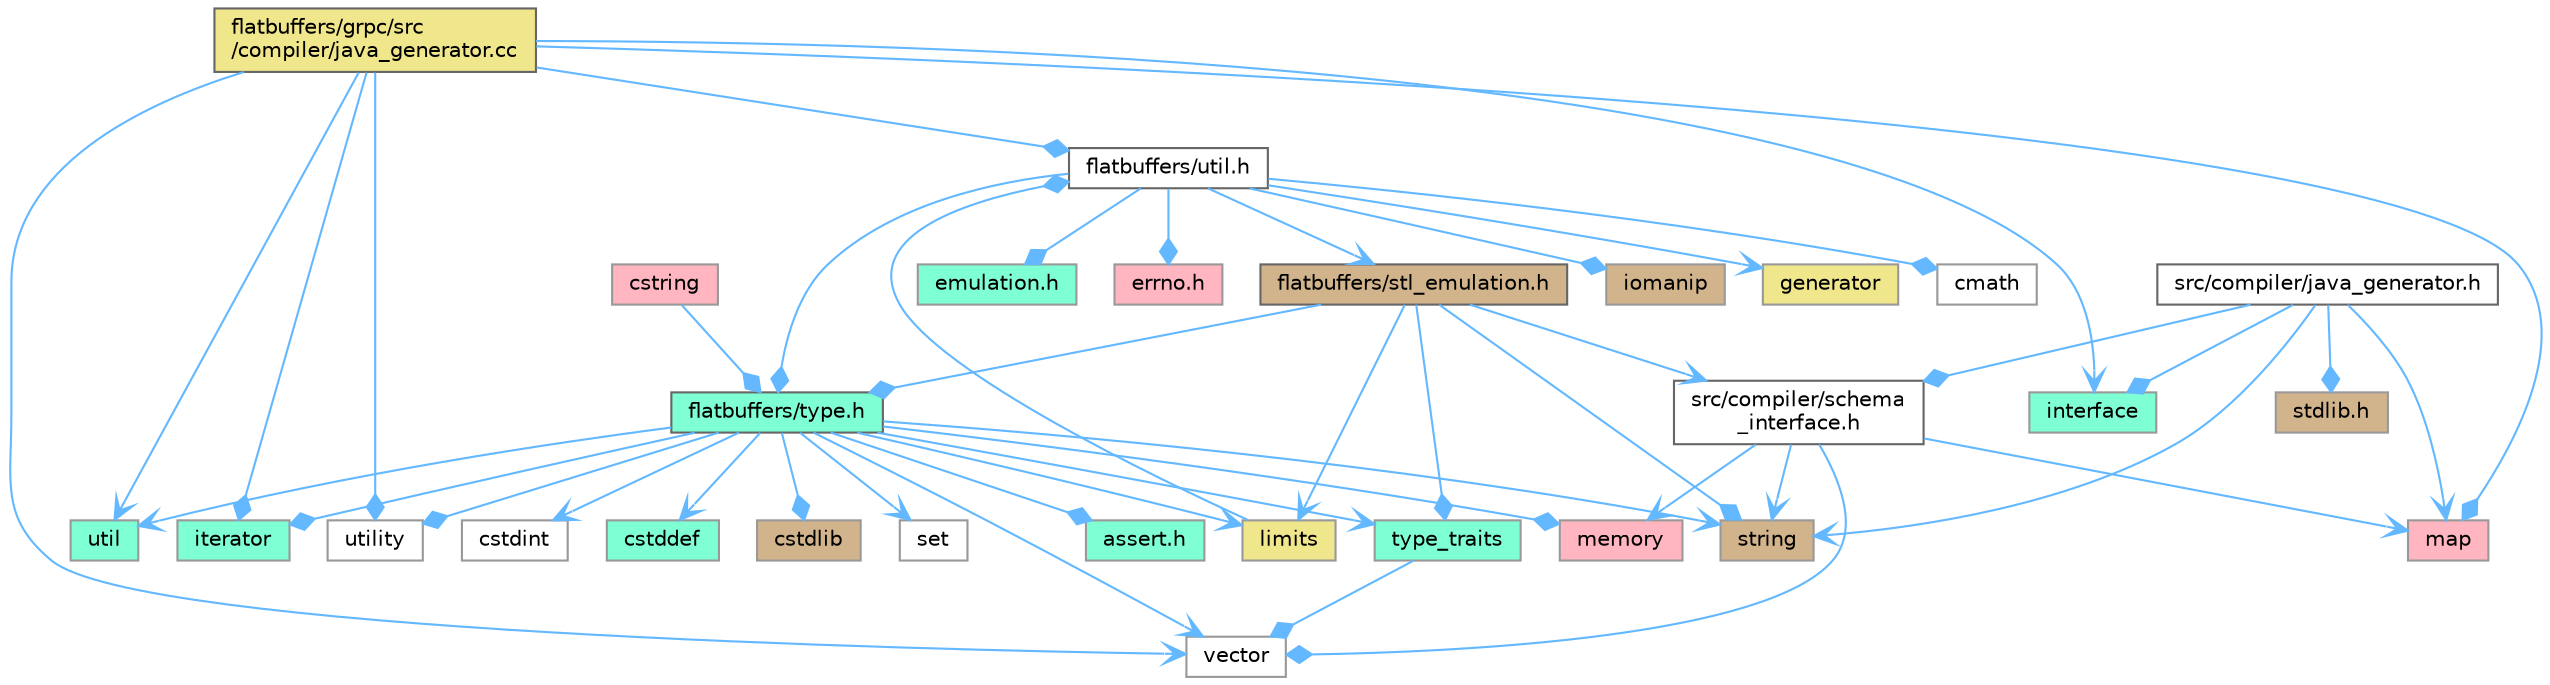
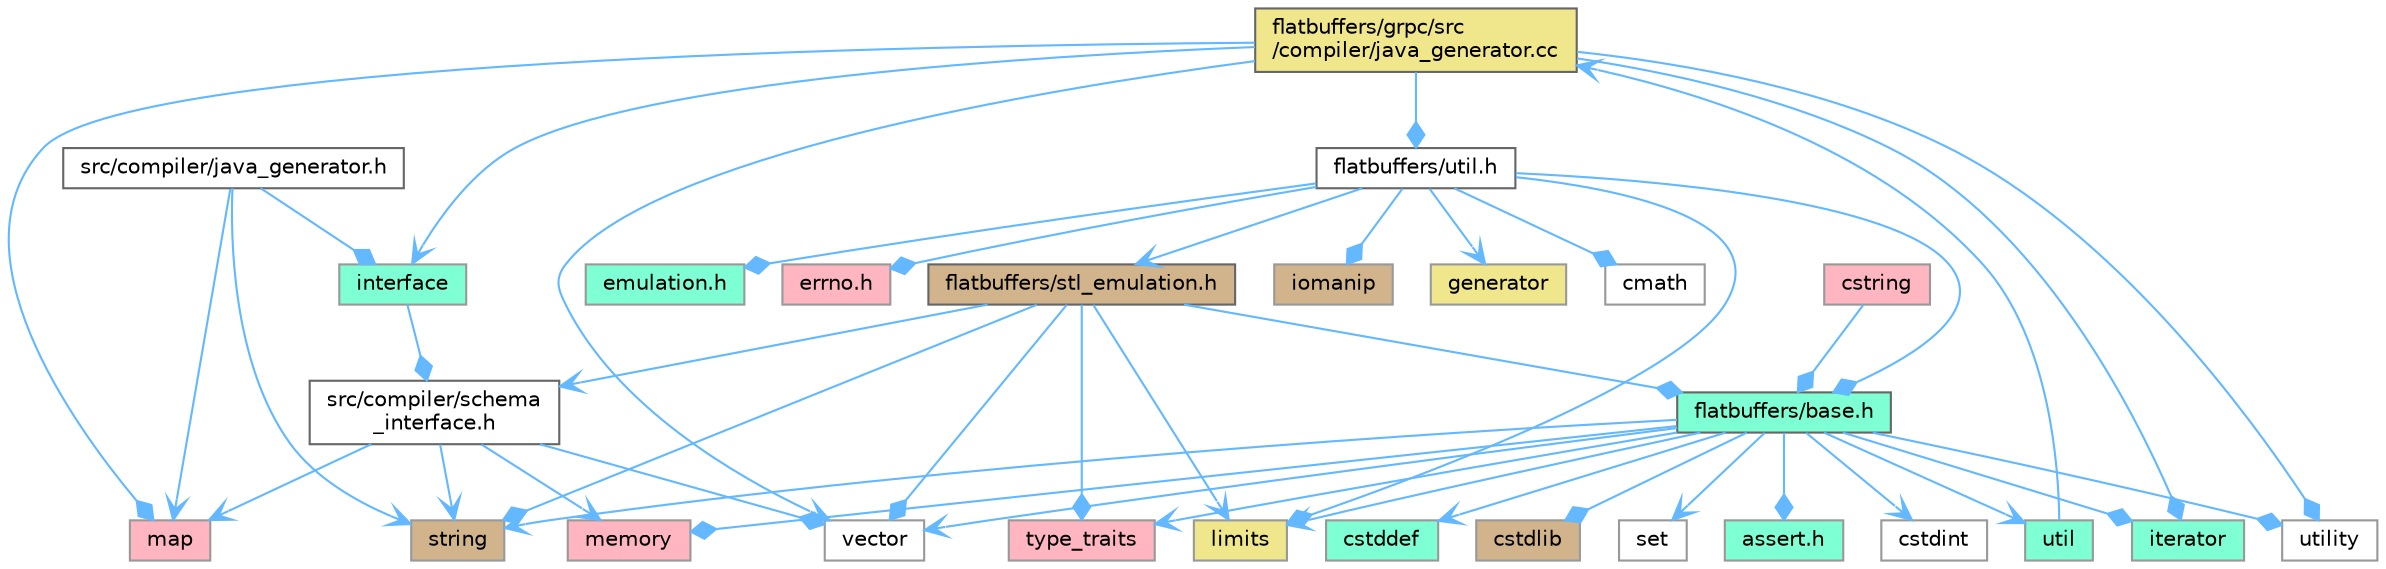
edge "flatbuffers/grpc/src /compiler/java_generator.cc" -> "util": reversed
edge "src/compiler/java_generator.h" -> "src/compiler/schema _interface.h": now "interface" -> "src/compiler/schema _interface.h"
edge "limits" -> "flatbuffers/util.h": reversed
node "flatbuffers/type.h": label "flatbuffers/type.h" -> "flatbuffers/base.h"
node "stdlib.h": removed
node "type_traits": fillcolor aquamarine -> lightpink
edge "type_traits" -> "vector": now "flatbuffers/stl_emulation.h" -> "vector"
